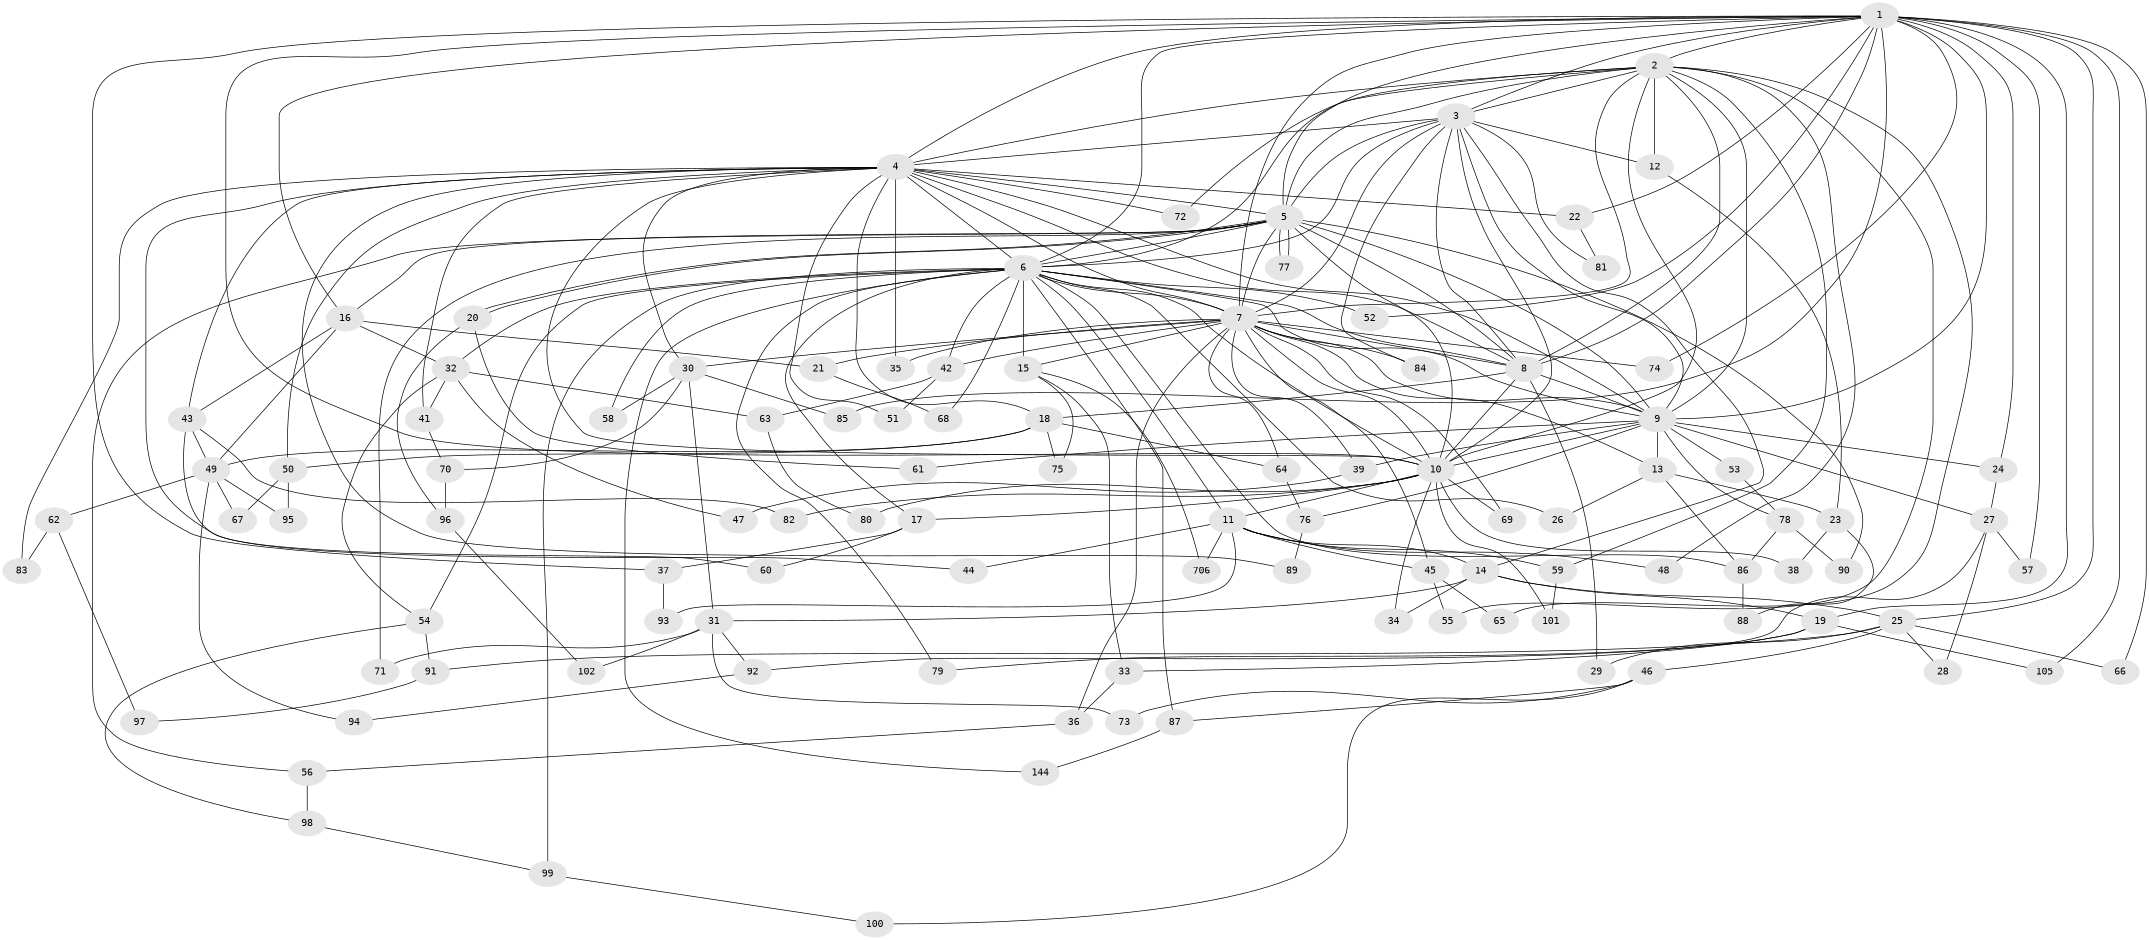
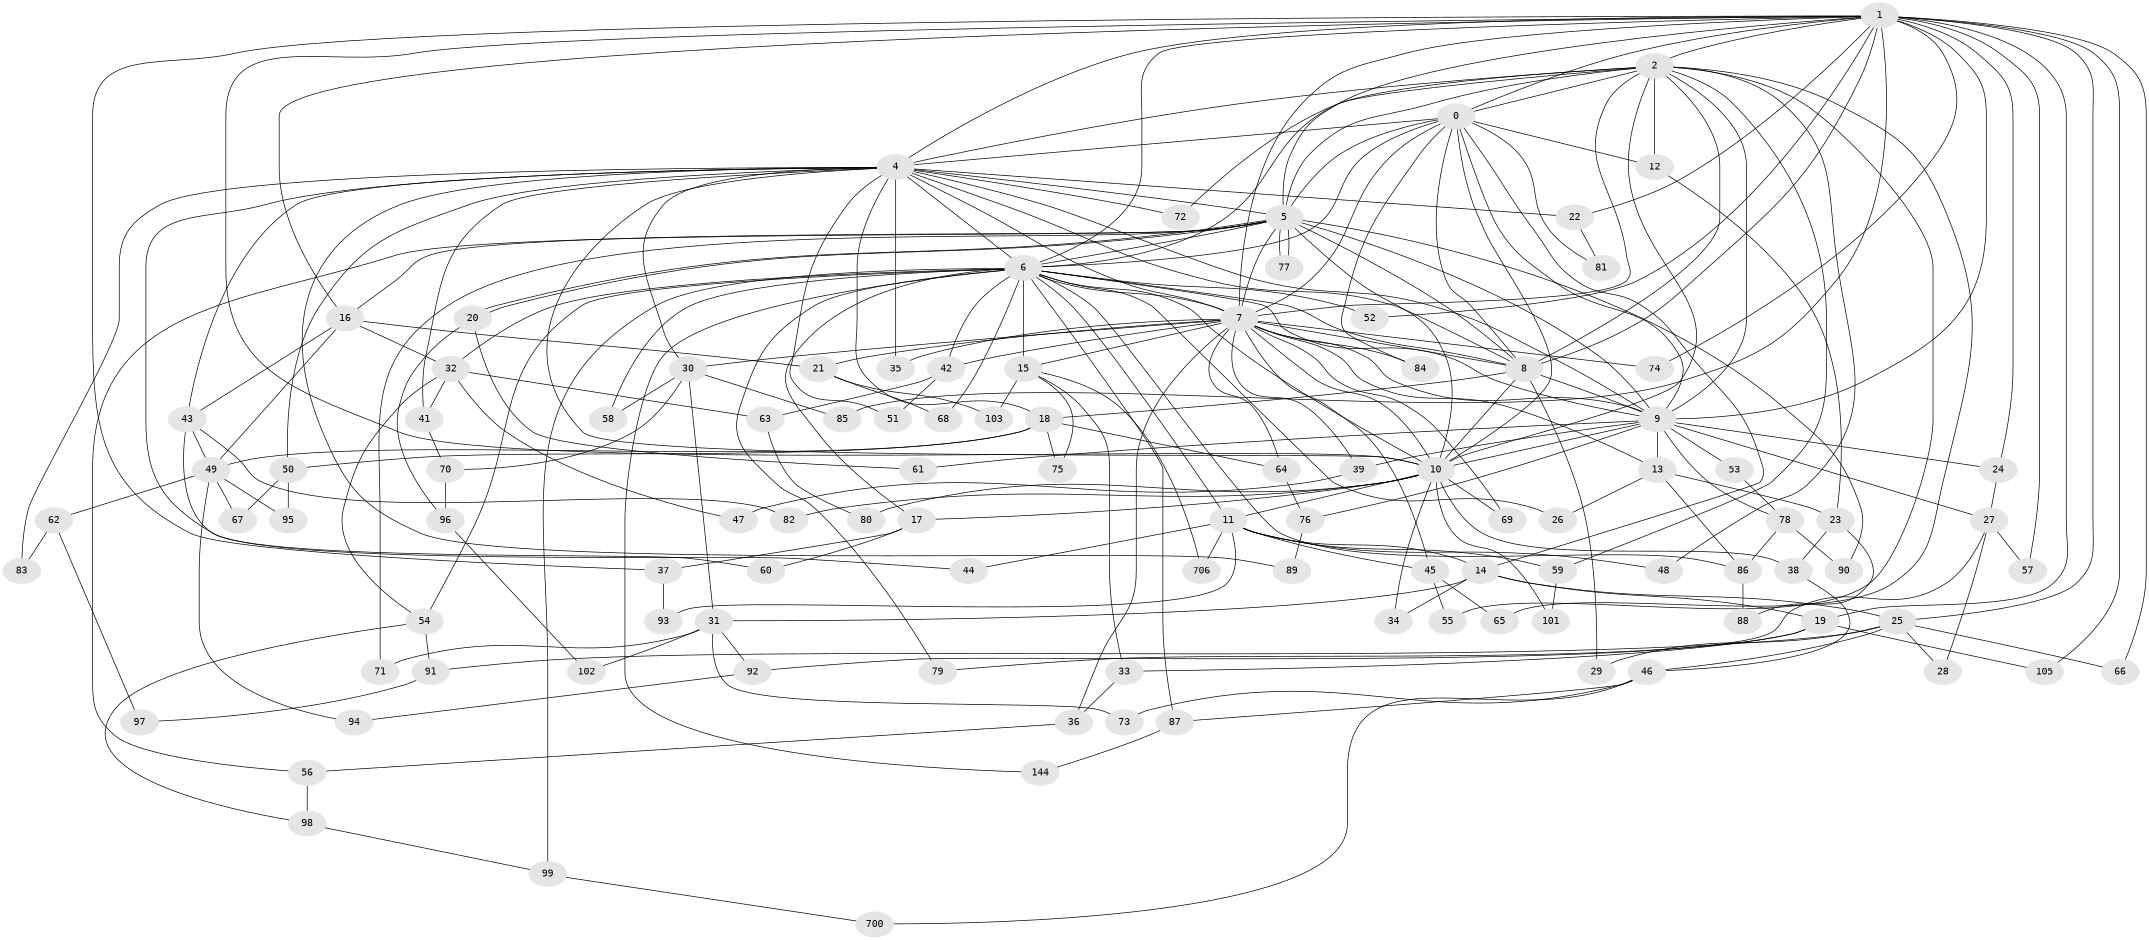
node "3": label "3" -> "0"
node "103": added
edge "38" -- "46": added
node "100": label "100" -> "700"
